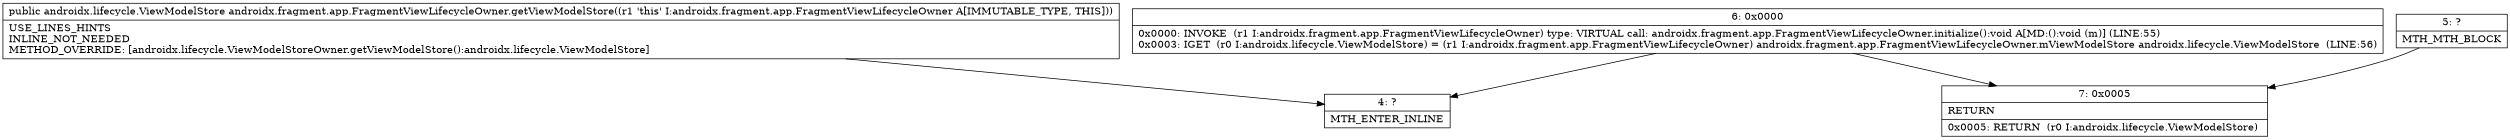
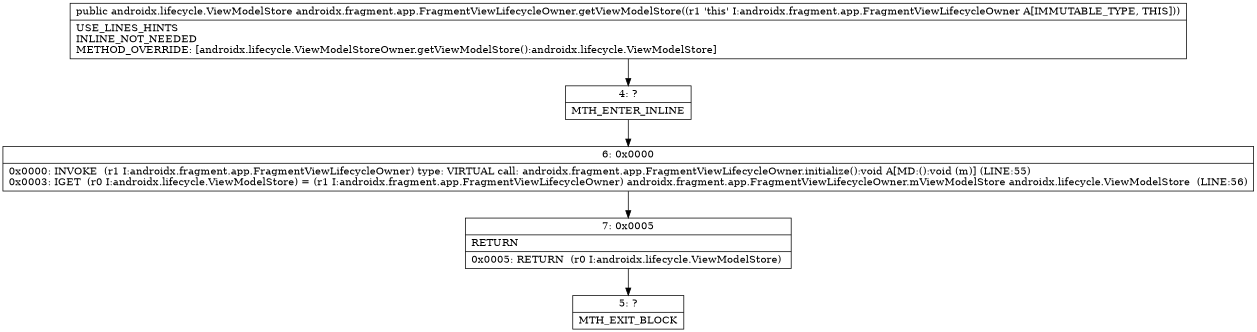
node "5: ?": text "MTH_MTH_BLOCK" -> "MTH_EXIT_BLOCK"
edge "5: ?" -> "7: 0x0005": reversed
edge "6: 0x0000" -> "4: ?": reversed
